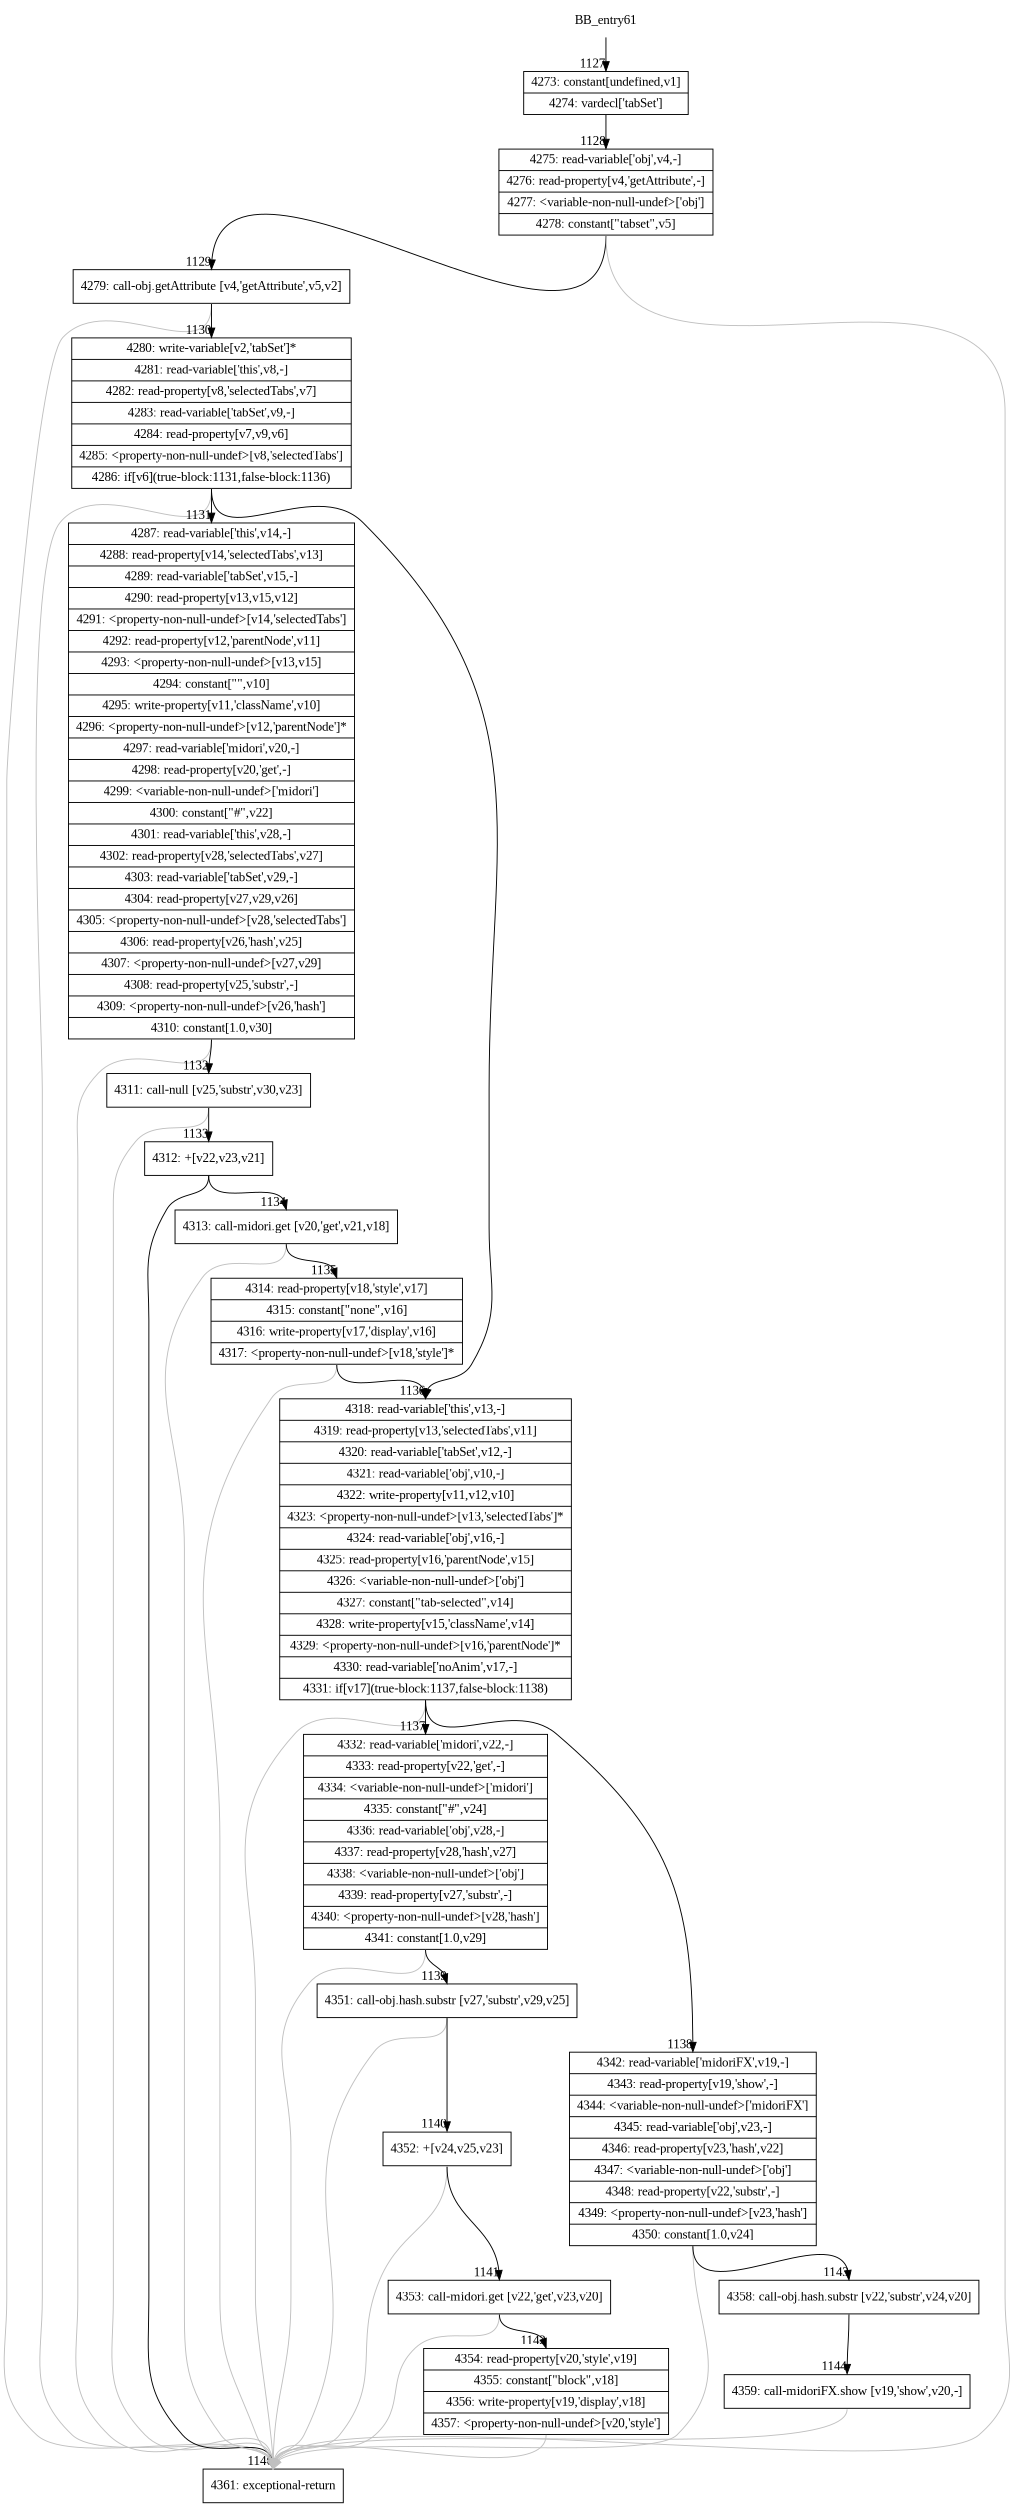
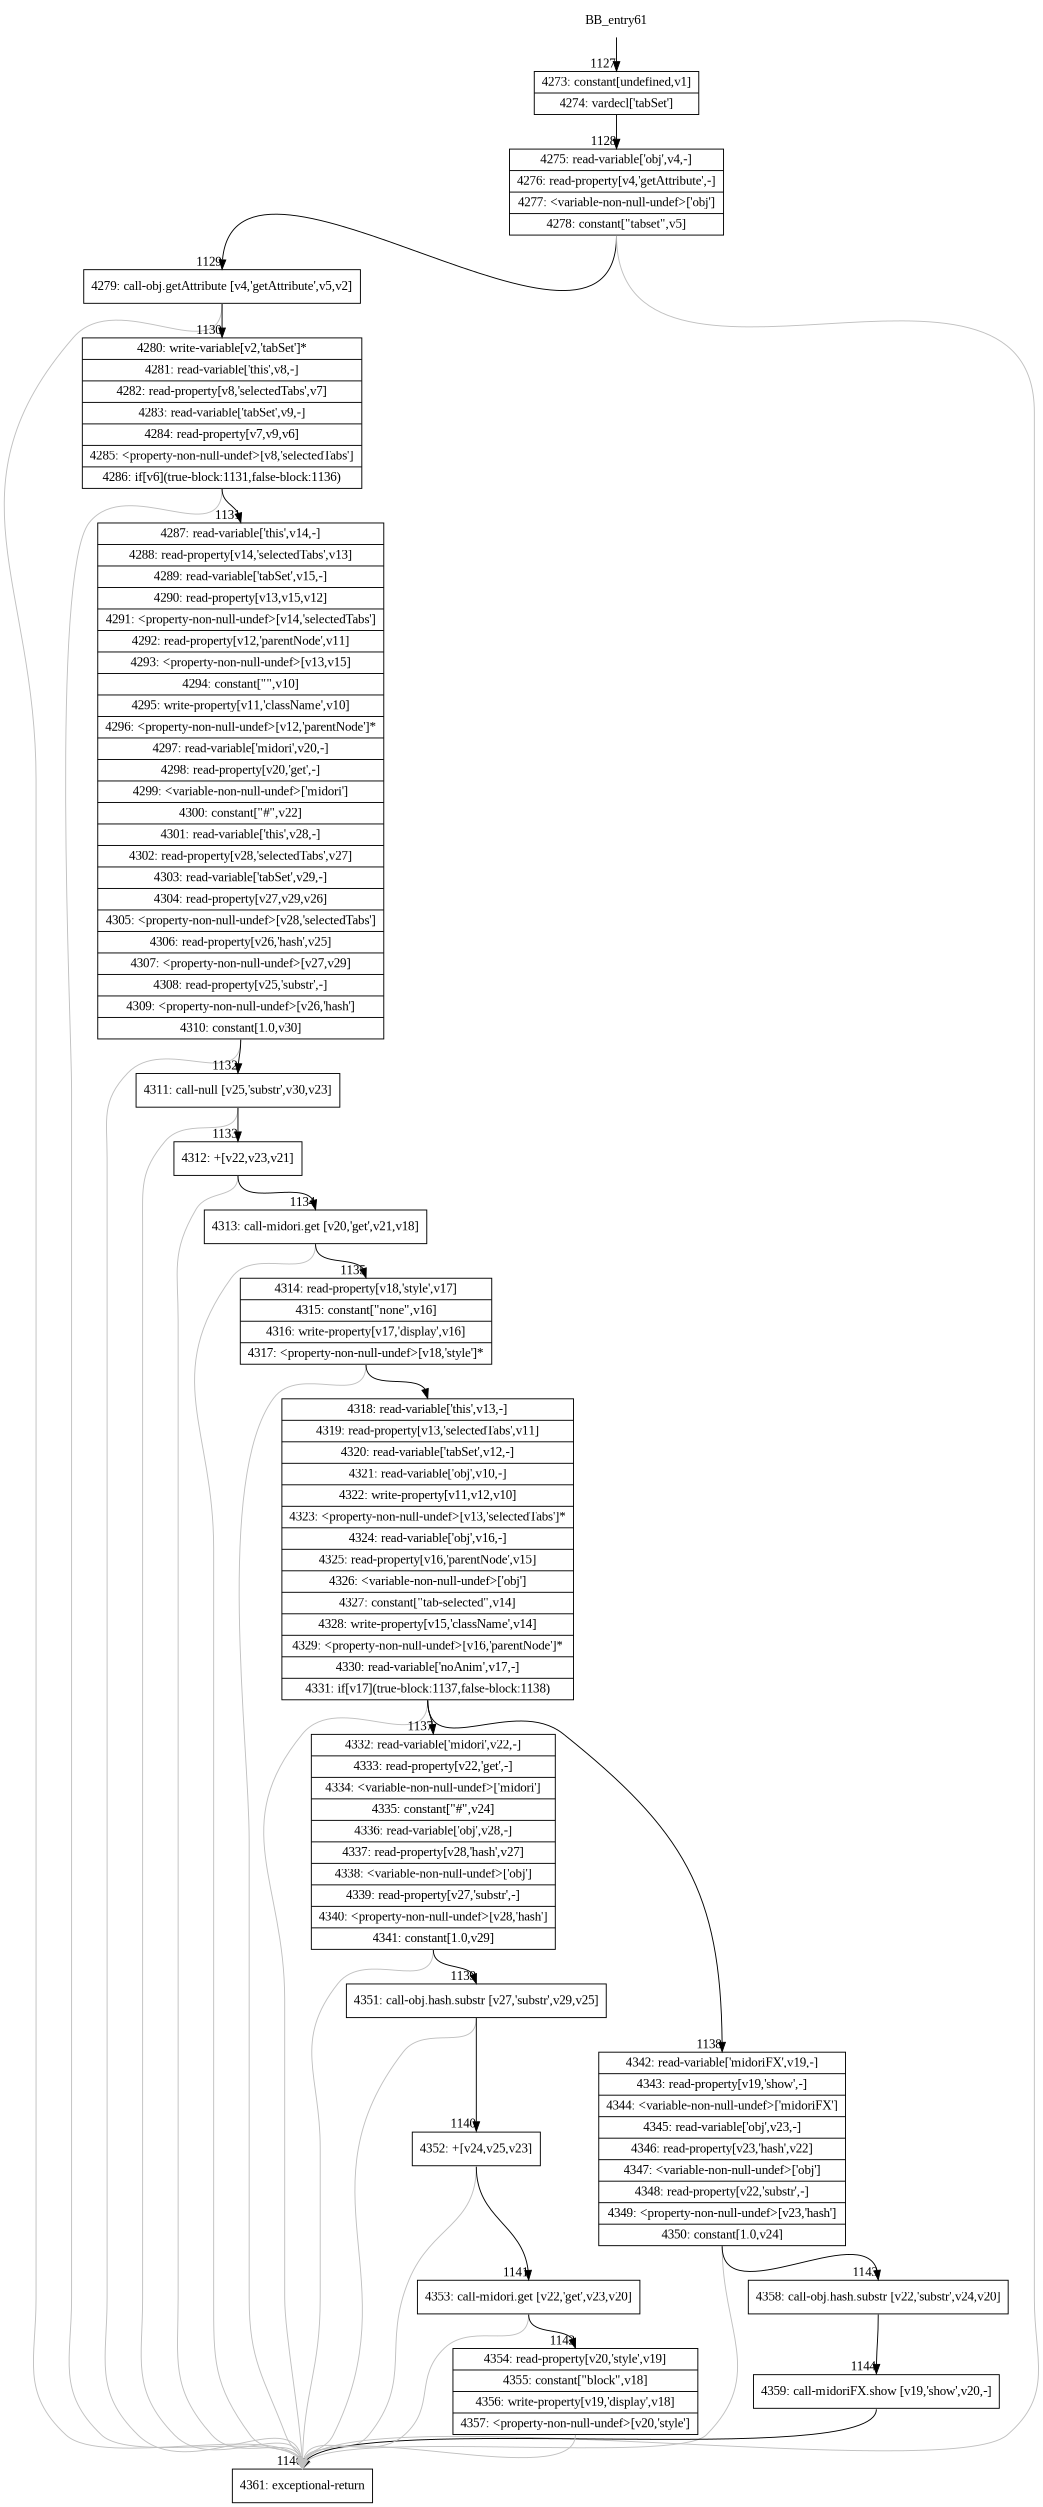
edge "4280: write-variable[v2,'tabSet']*" -> "4318: read-variable['this',v13,-]": removed
edge "4312: +[v22,v23,v21]" -> "4361: exceptional-return": color black -> gray
edge "4359: call-midoriFX.show [v19,'show',v20,-]" -> "4361: exceptional-return": color gray -> black
